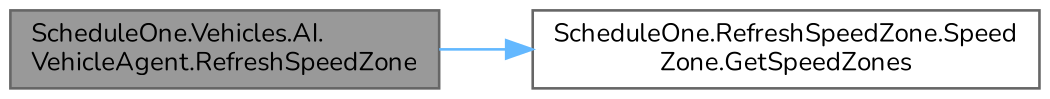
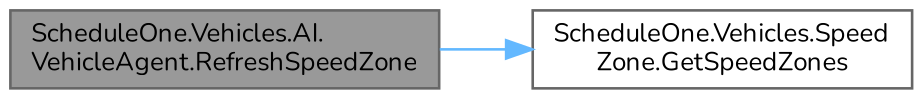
node "ScheduleOne.RefreshSpeedZone.Speed Zone.GetSpeedZones": label "ScheduleOne.RefreshSpeedZone.Speed Zone.GetSpeedZones" -> "ScheduleOne.Vehicles.Speed Zone.GetSpeedZones"
